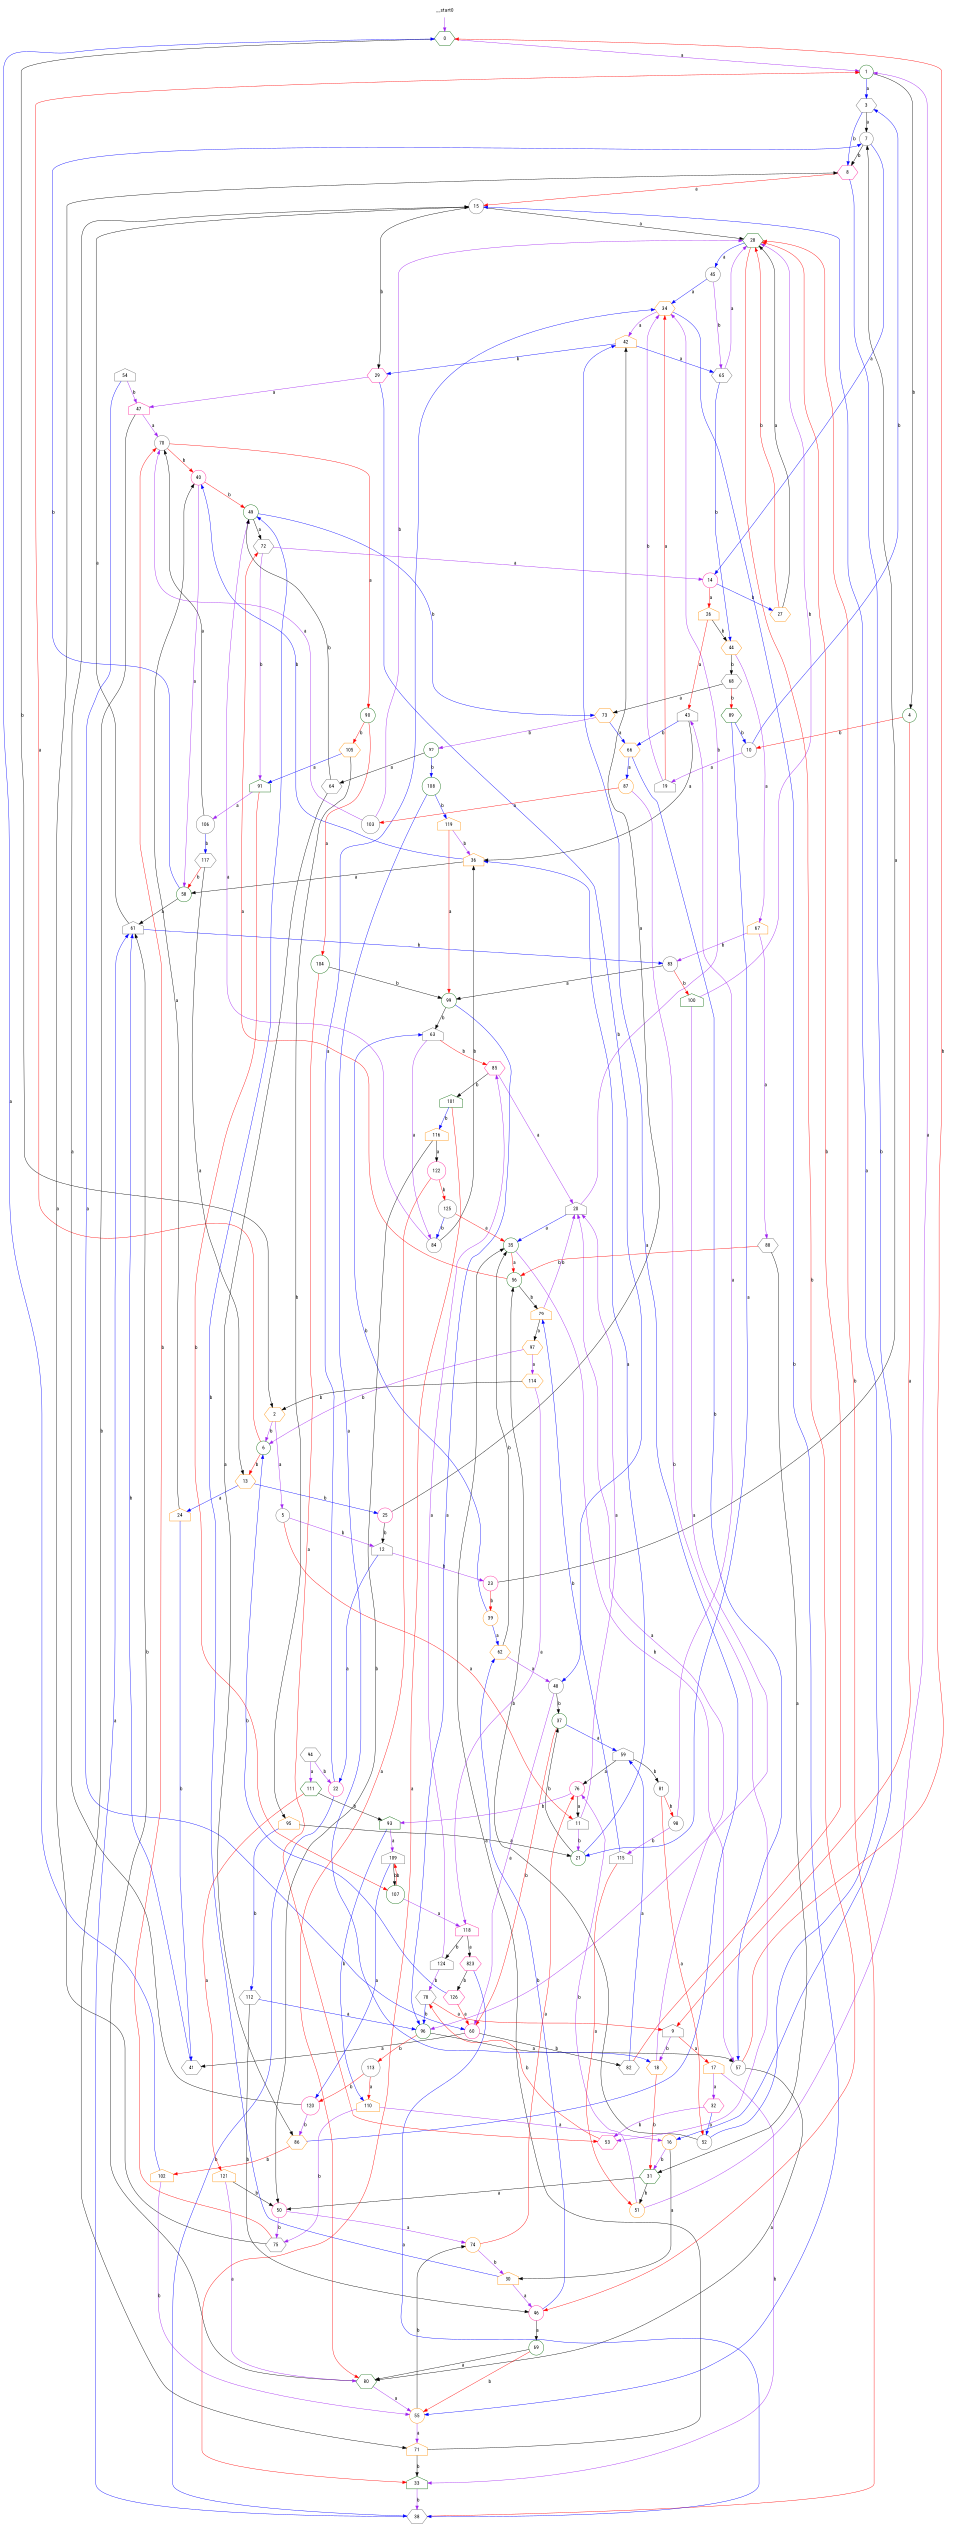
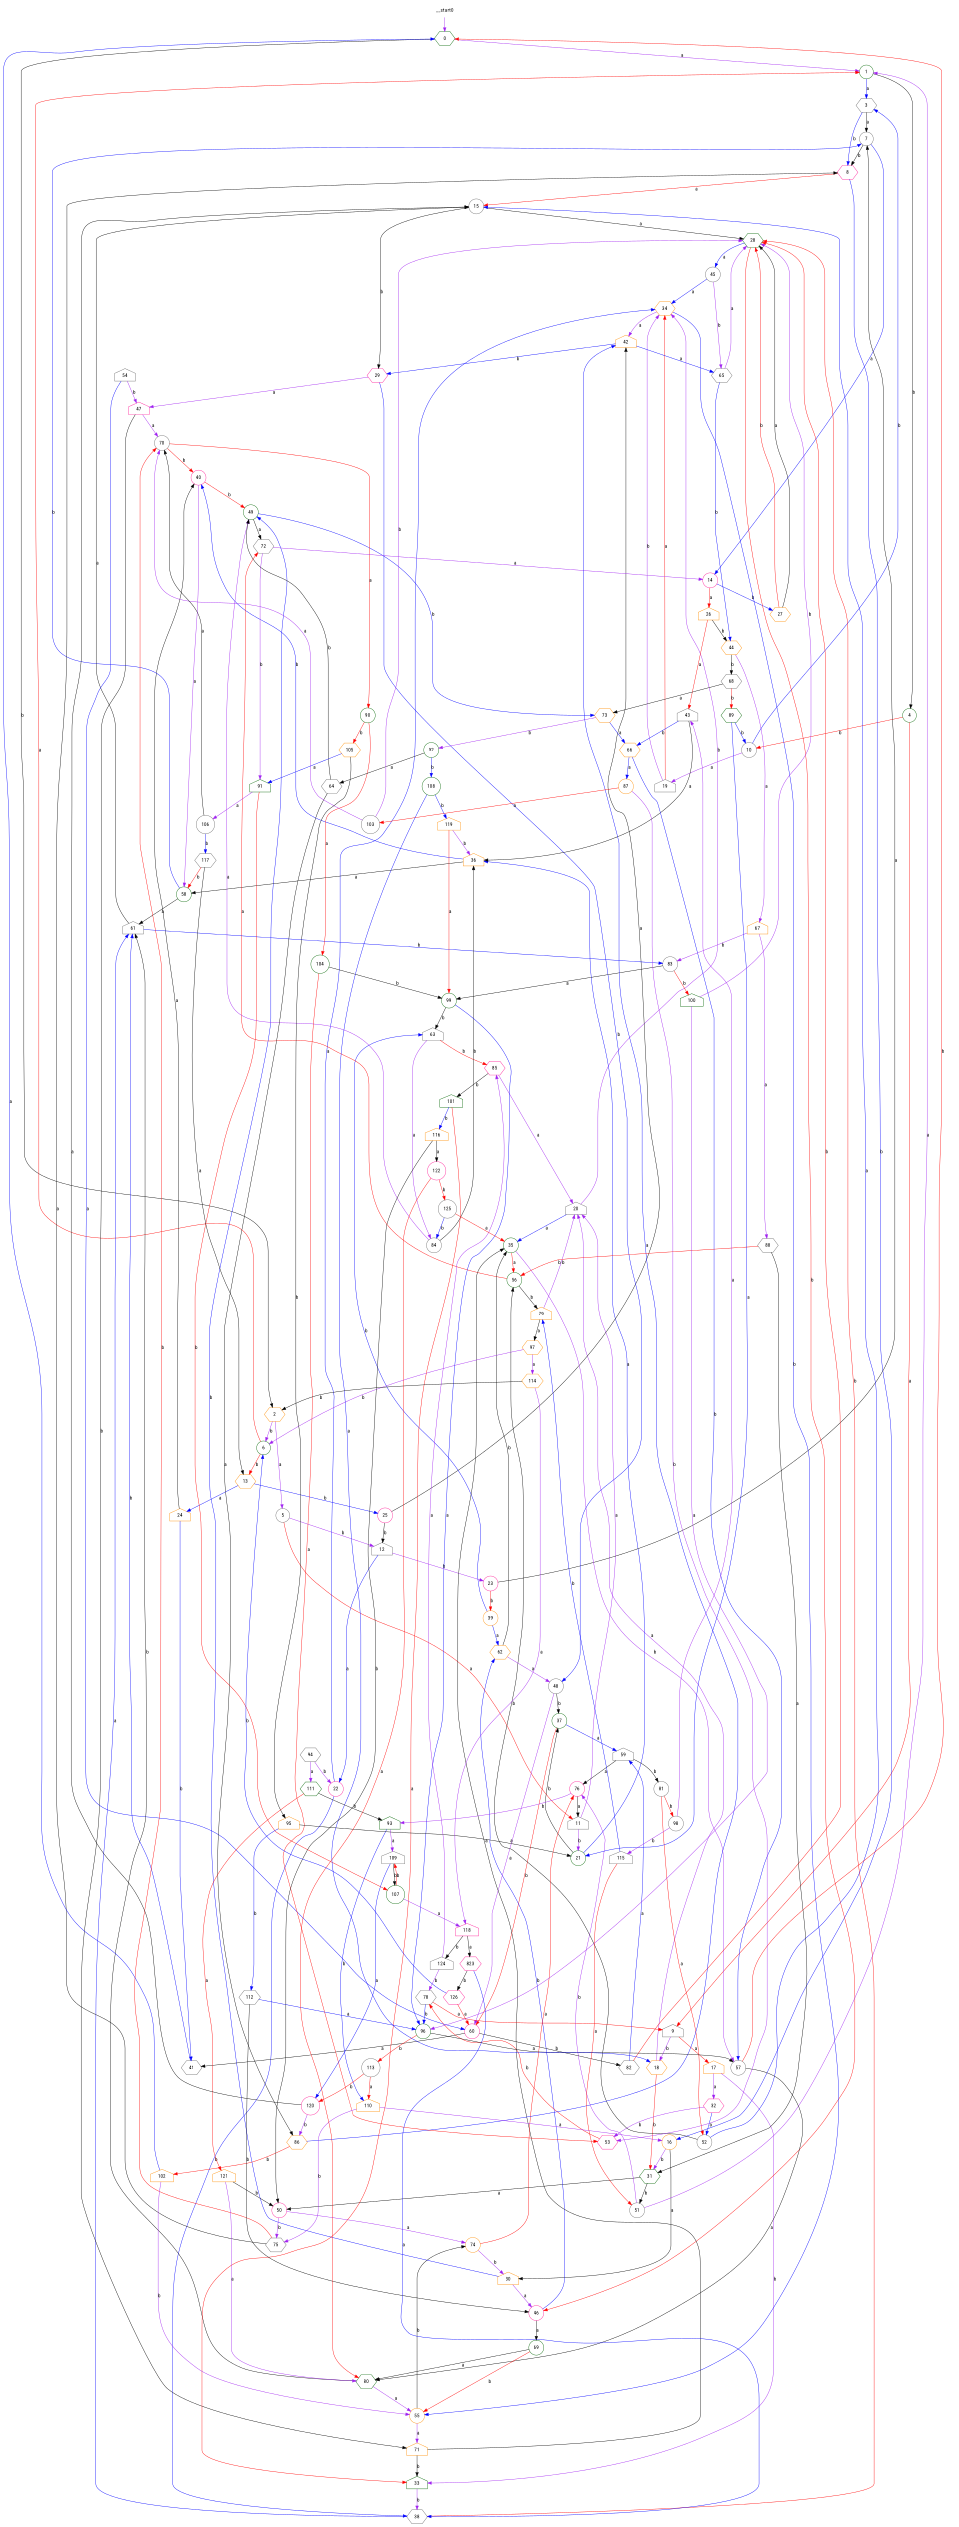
node "51": color darkorange -> gray40
